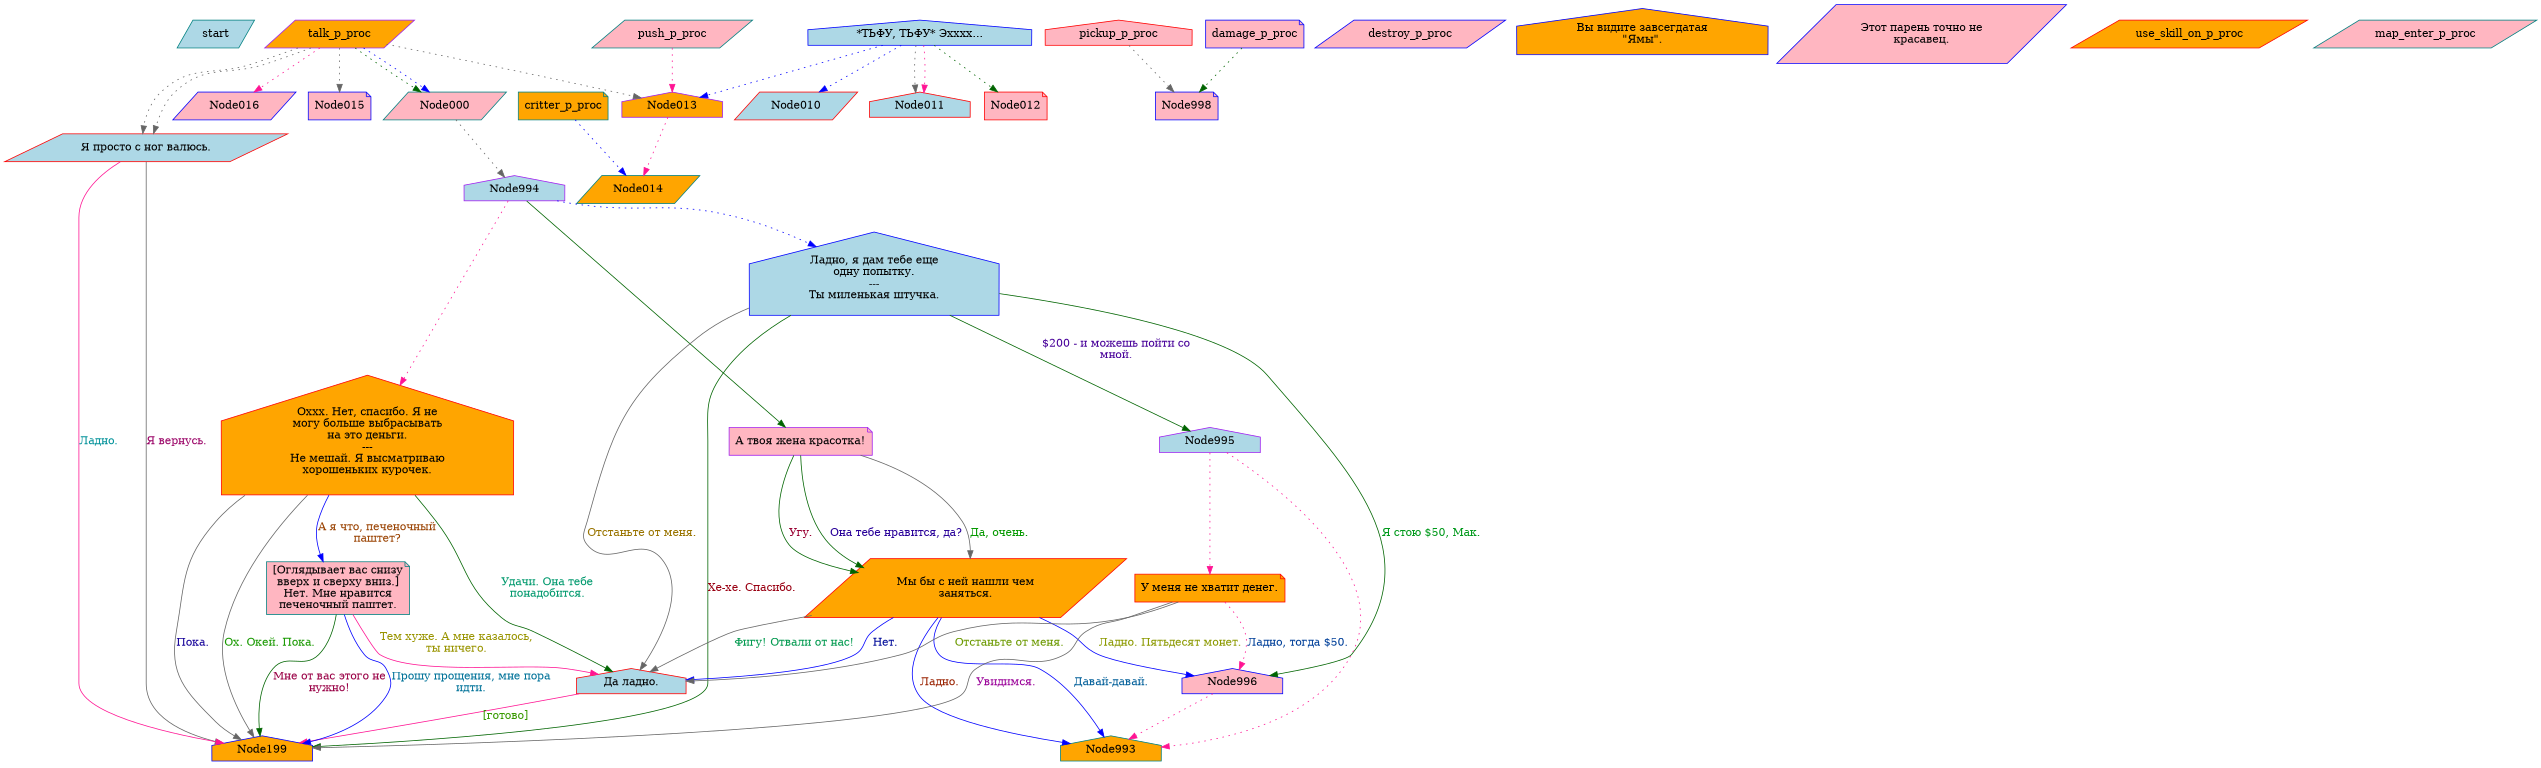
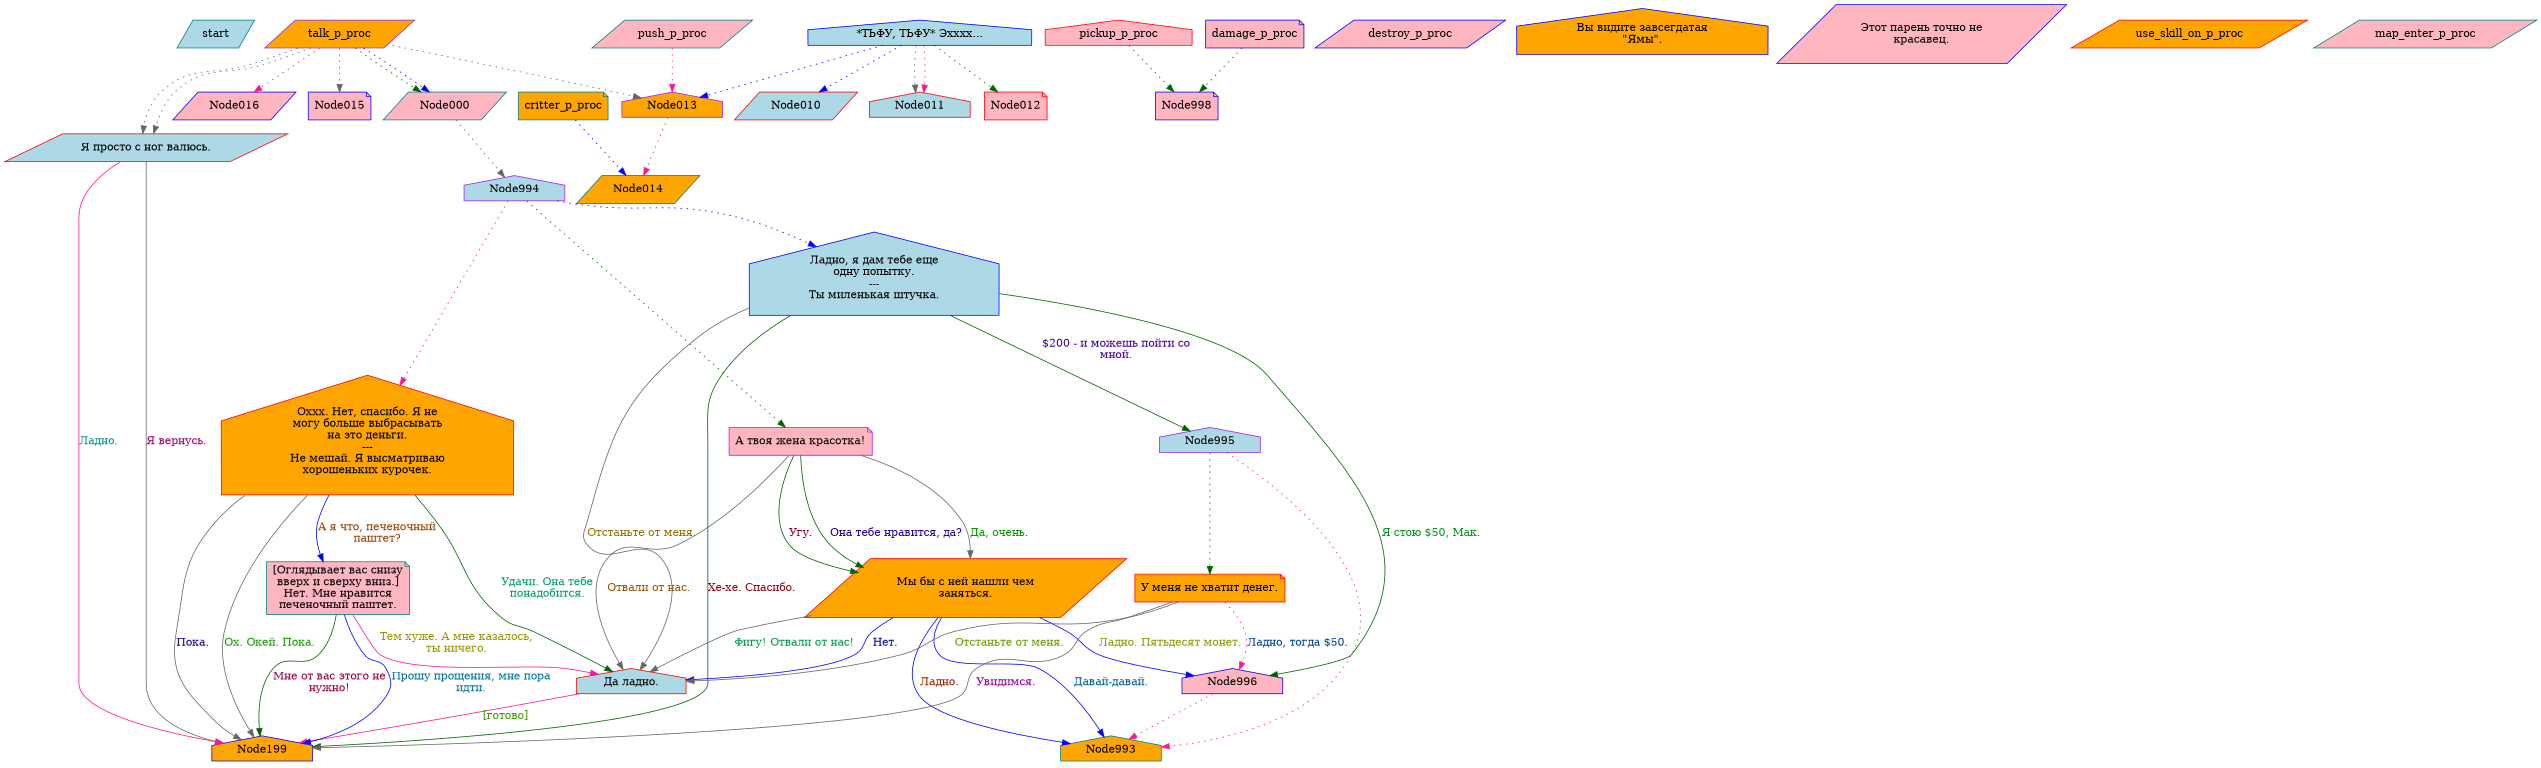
edge "pickup_p_proc" -> "Node998": color gray40 -> darkgreen
edge "Node994" -> "А твоя жена красотка!": style solid -> dotted
edge "Node995" -> "У меня не хватит денег.": color deeppink -> darkgreen
edge "А твоя жена красотка!" -> "Да ладно.": added, label "Отвали от нас."
